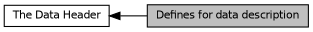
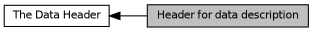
node "Defines for data description": label "Defines for data description" -> "Header for data description"
